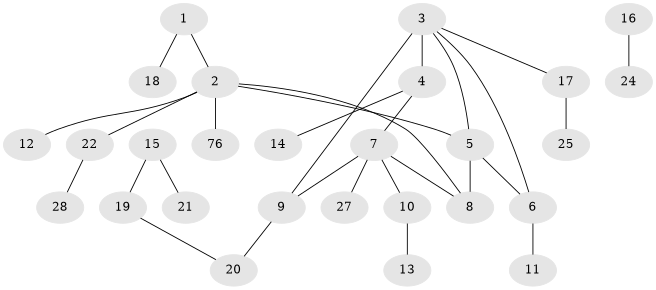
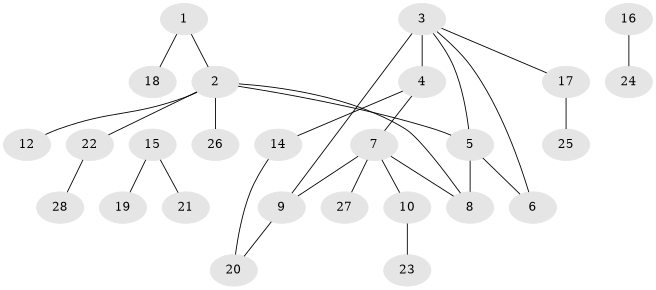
node "76": label "76" -> "26"
edge "19" -- "20": now "14" -- "20"
node "13": label "13" -> "23"
node "11": removed
